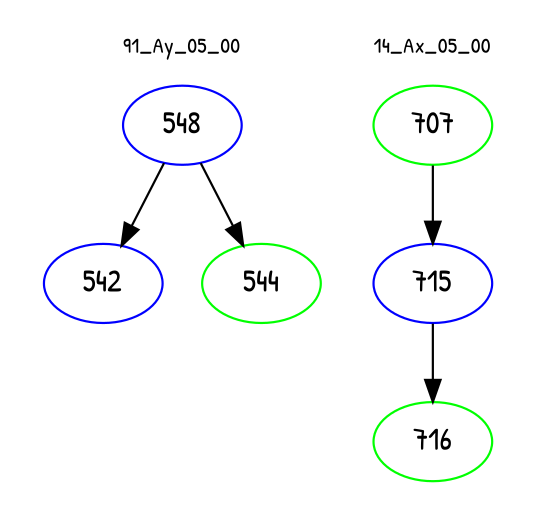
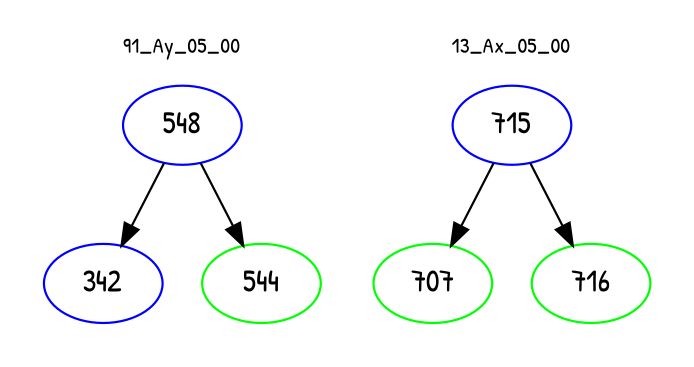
cluster "14_Ax_05_00": label "14_Ax_05_00" -> "13_Ax_05_00"
edge "707" -> "715": reversed
node "542": label "542" -> "342"
